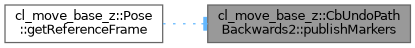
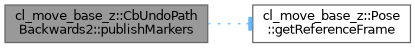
edge "cl_move_base_z::Pose ::getReferenceFrame" -> "cl_move_base_z::CbUndoPath Backwards2::publishMarkers": reversed
